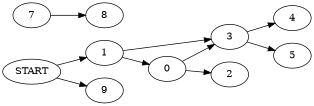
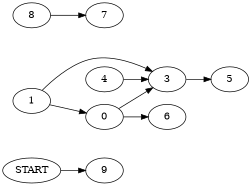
edge "7" -> "8": reversed
edge "3" -> "4": reversed
edge "START" -> "1": removed
node "2": label "2" -> "6"
